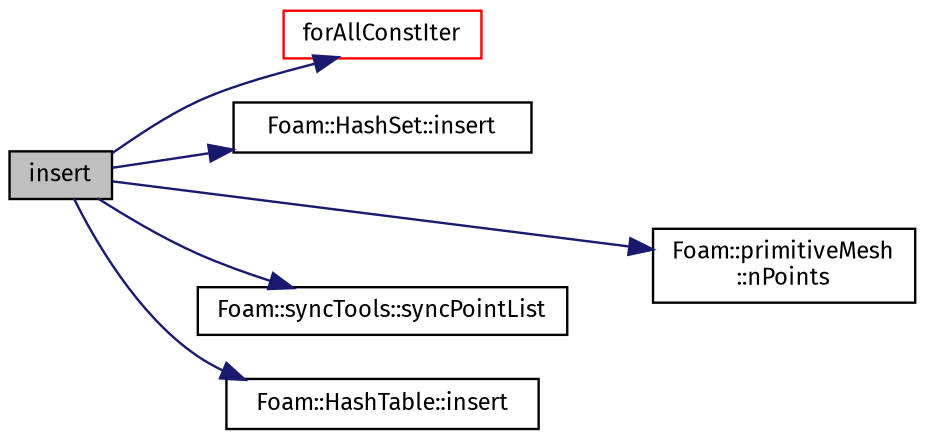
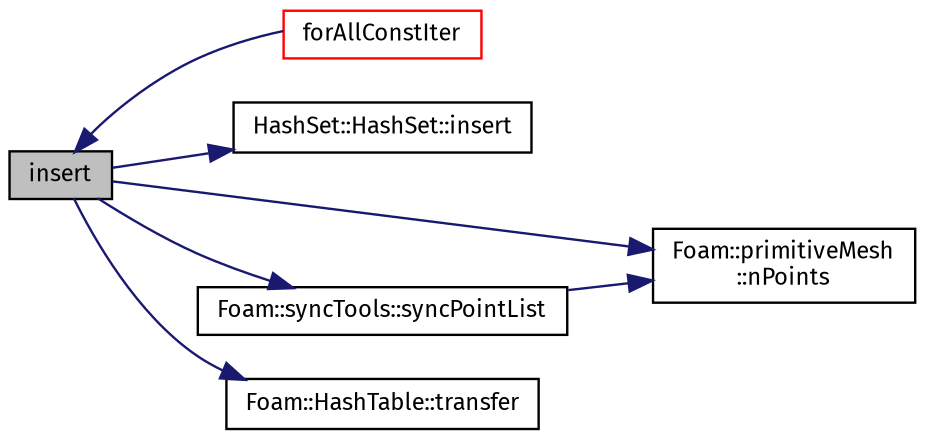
edge "insert" -> "forAllConstIter": reversed
node "Foam::HashSet::insert": label "Foam::HashSet::insert" -> "HashSet::HashSet::insert"
edge "Foam::syncTools::syncPointList" -> "Foam::primitiveMesh ::nPoints": added
node "Foam::HashTable::insert": label "Foam::HashTable::insert" -> "Foam::HashTable::transfer"
